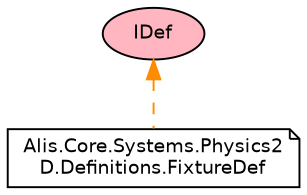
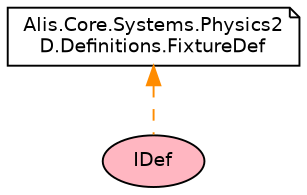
edge "Alis.Core.Systems.Physics2 D.Definitions.FixtureDef" -> "IDef": reversed
